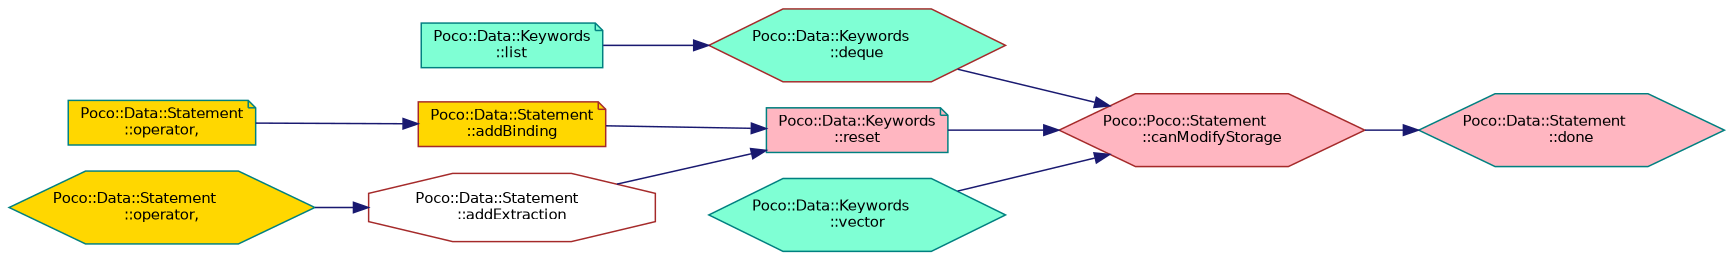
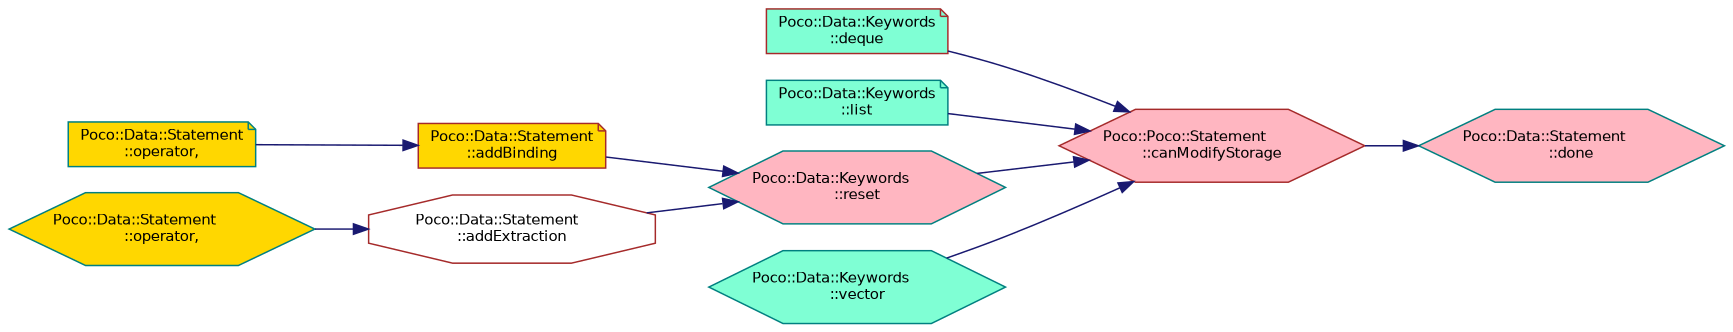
edge "Poco::Data::Keywords ::list" -> "Poco::Data::Keywords ::deque": now "Poco::Data::Keywords ::list" -> "Poco::Poco::Statement ::canModifyStorage"
node "Poco::Data::Keywords ::deque": shape hexagon -> note
node "Poco::Data::Keywords ::reset": shape note -> hexagon
